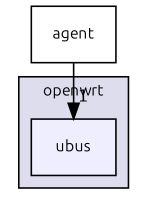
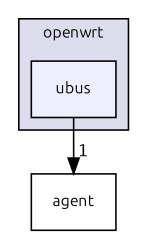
edge "agent" -> "ubus": reversed
